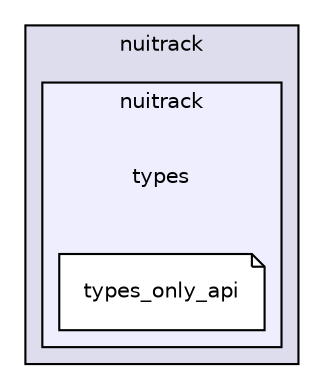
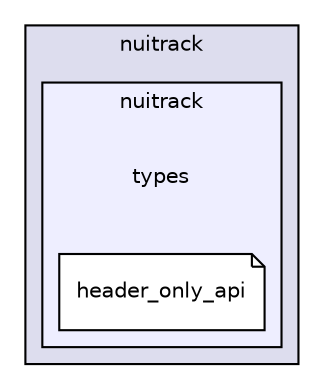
node "types_only_api": label "types_only_api" -> "header_only_api"
